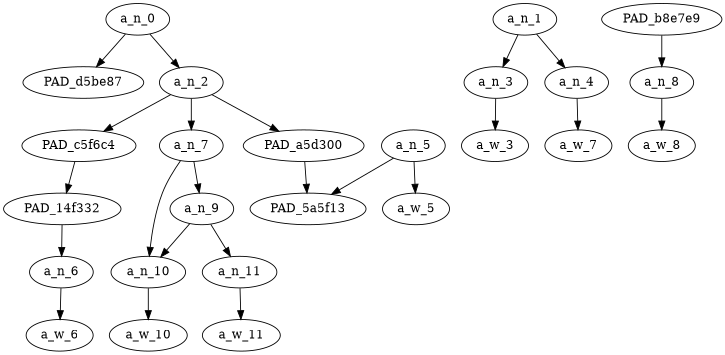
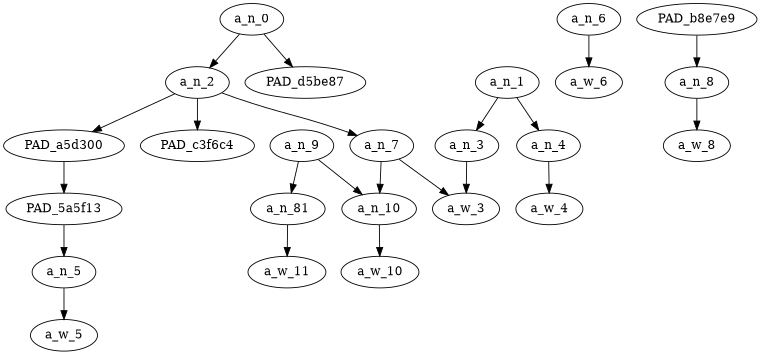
node "PAD_c5f6c4": label "PAD_c5f6c4" -> "PAD_c3f6c4"
node "a_w_7": label "a_w_7" -> "a_w_4"
edge "a_n_7" -> "a_n_9": now "a_n_7" -> "a_w_3"
edge "a_n_5" -> "PAD_5a5f13": reversed
node "PAD_14f332": removed
node "a_n_11": label "a_n_11" -> "a_n_81"
